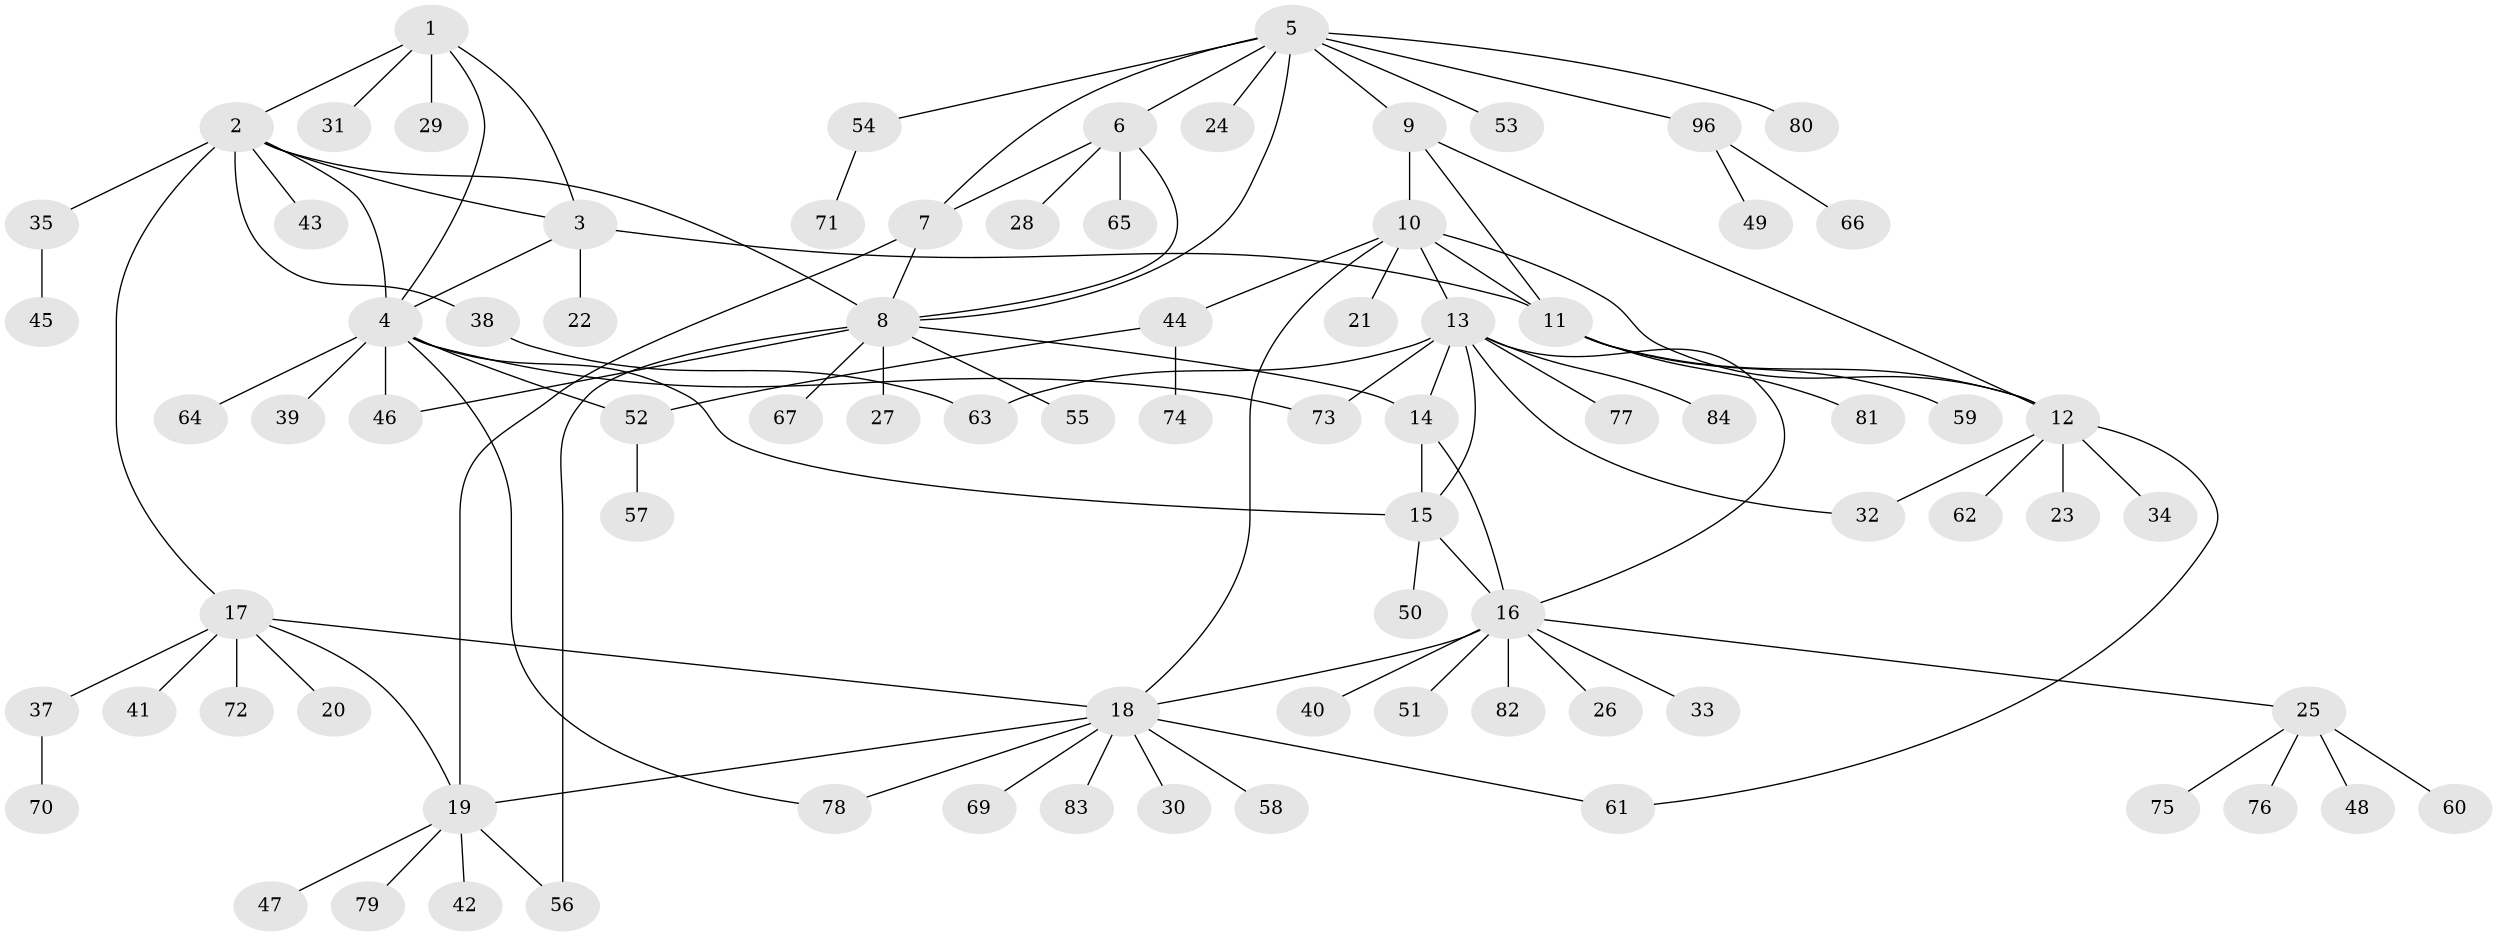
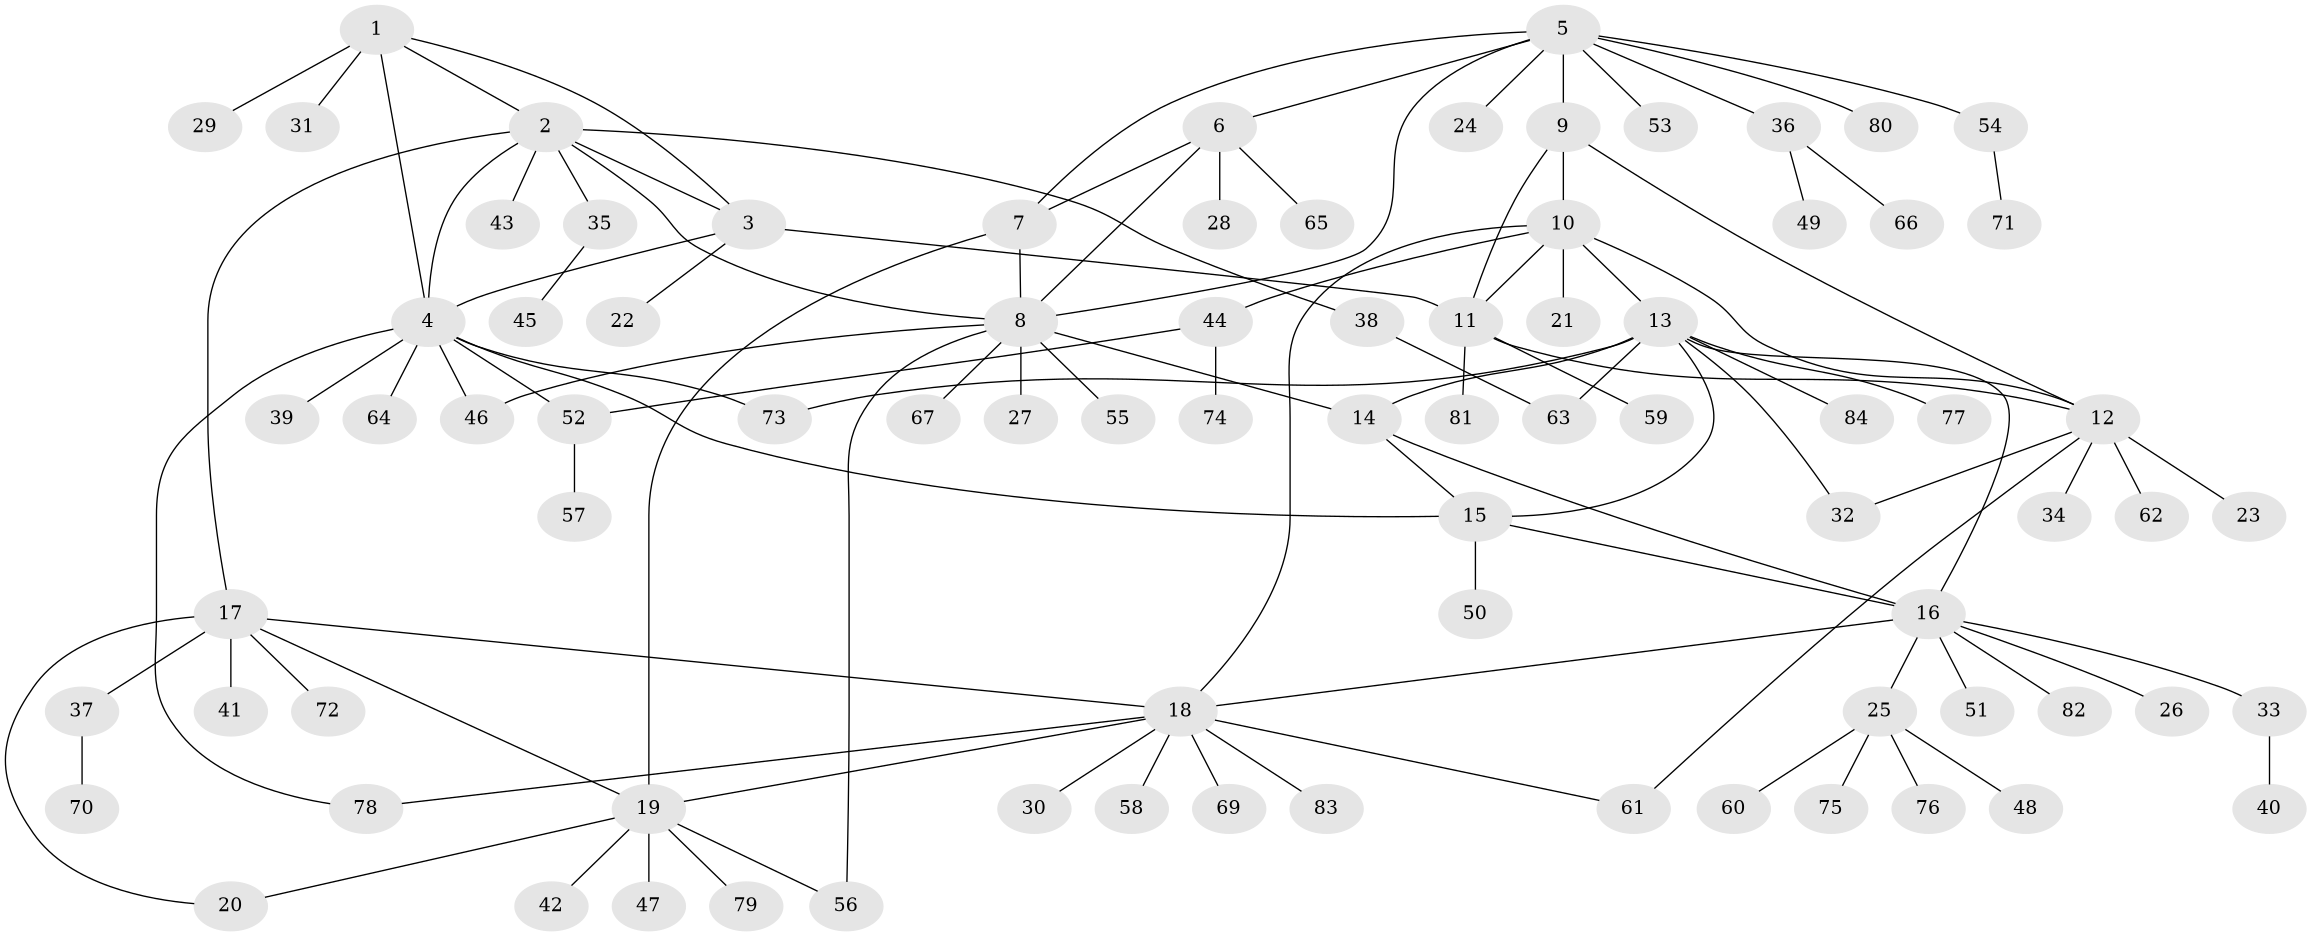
node "96": label "96" -> "36"
edge "16" -- "40": now "33" -- "40"
edge "19" -- "20": added
